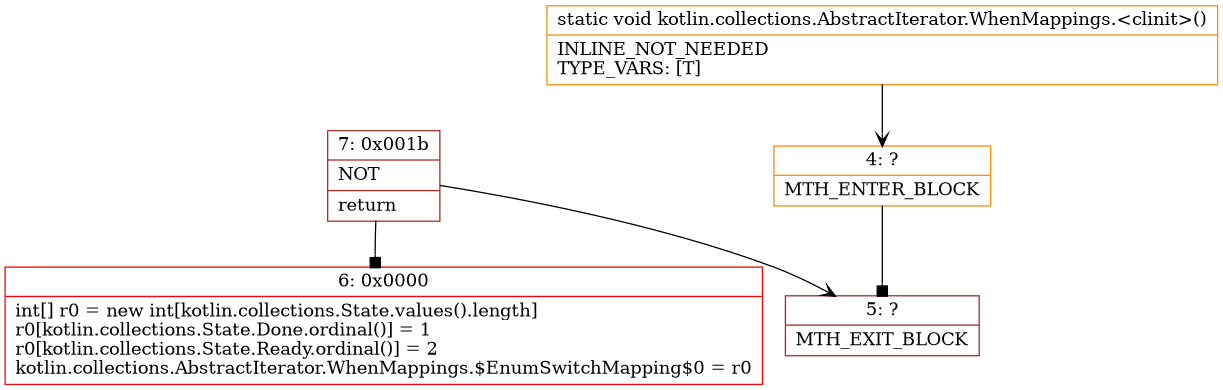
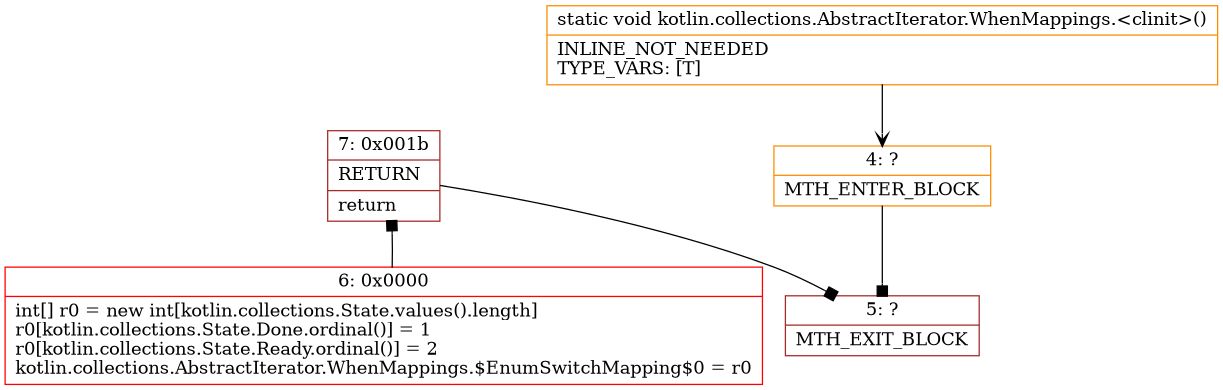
node "7: 0x001b": text "NOT" -> "RETURN"
edge "7: 0x001b" -> "5: ?": arrowhead vee -> box
edge "7: 0x001b" -> "6: 0x0000": reversed
